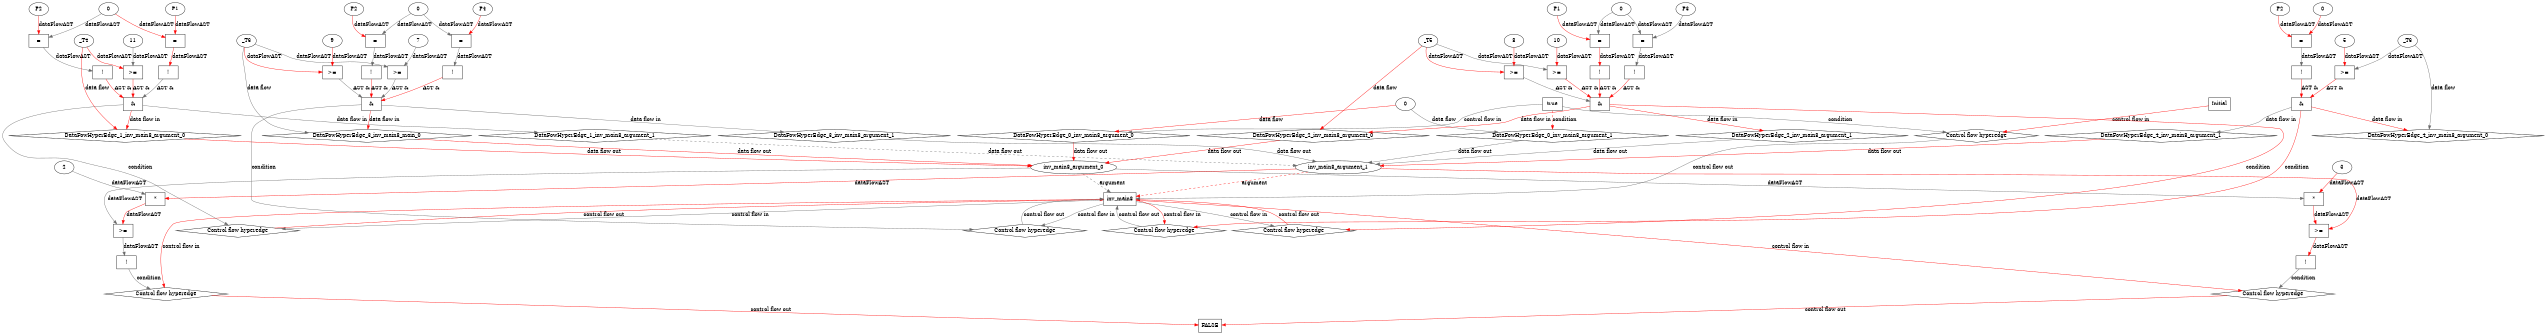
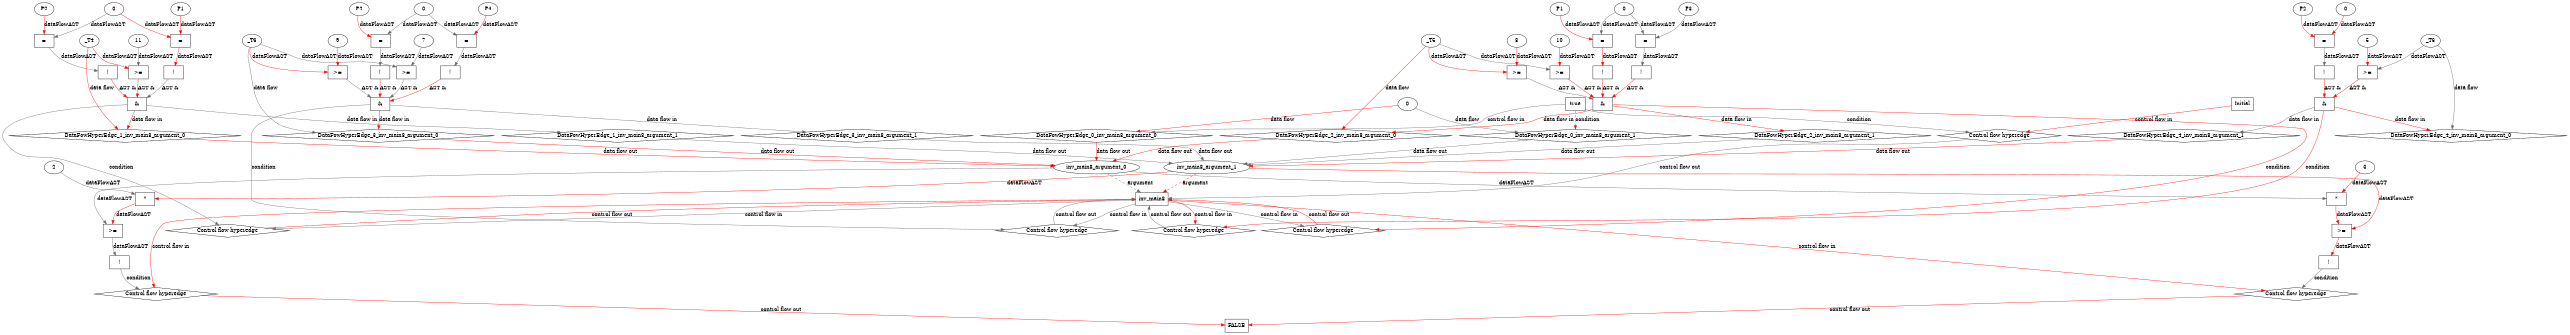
node "DataFowHyperEdge_3_inv_main8_main_0": label "DataFowHyperEdge_3_inv_main8_main_0" -> "DataFowHyperEdge_3_inv_main8_argument_0"
edge "DataFowHyperEdge_1_inv_main8_argument_1" -> "inv_main8_argument_1": style dashed -> solid
